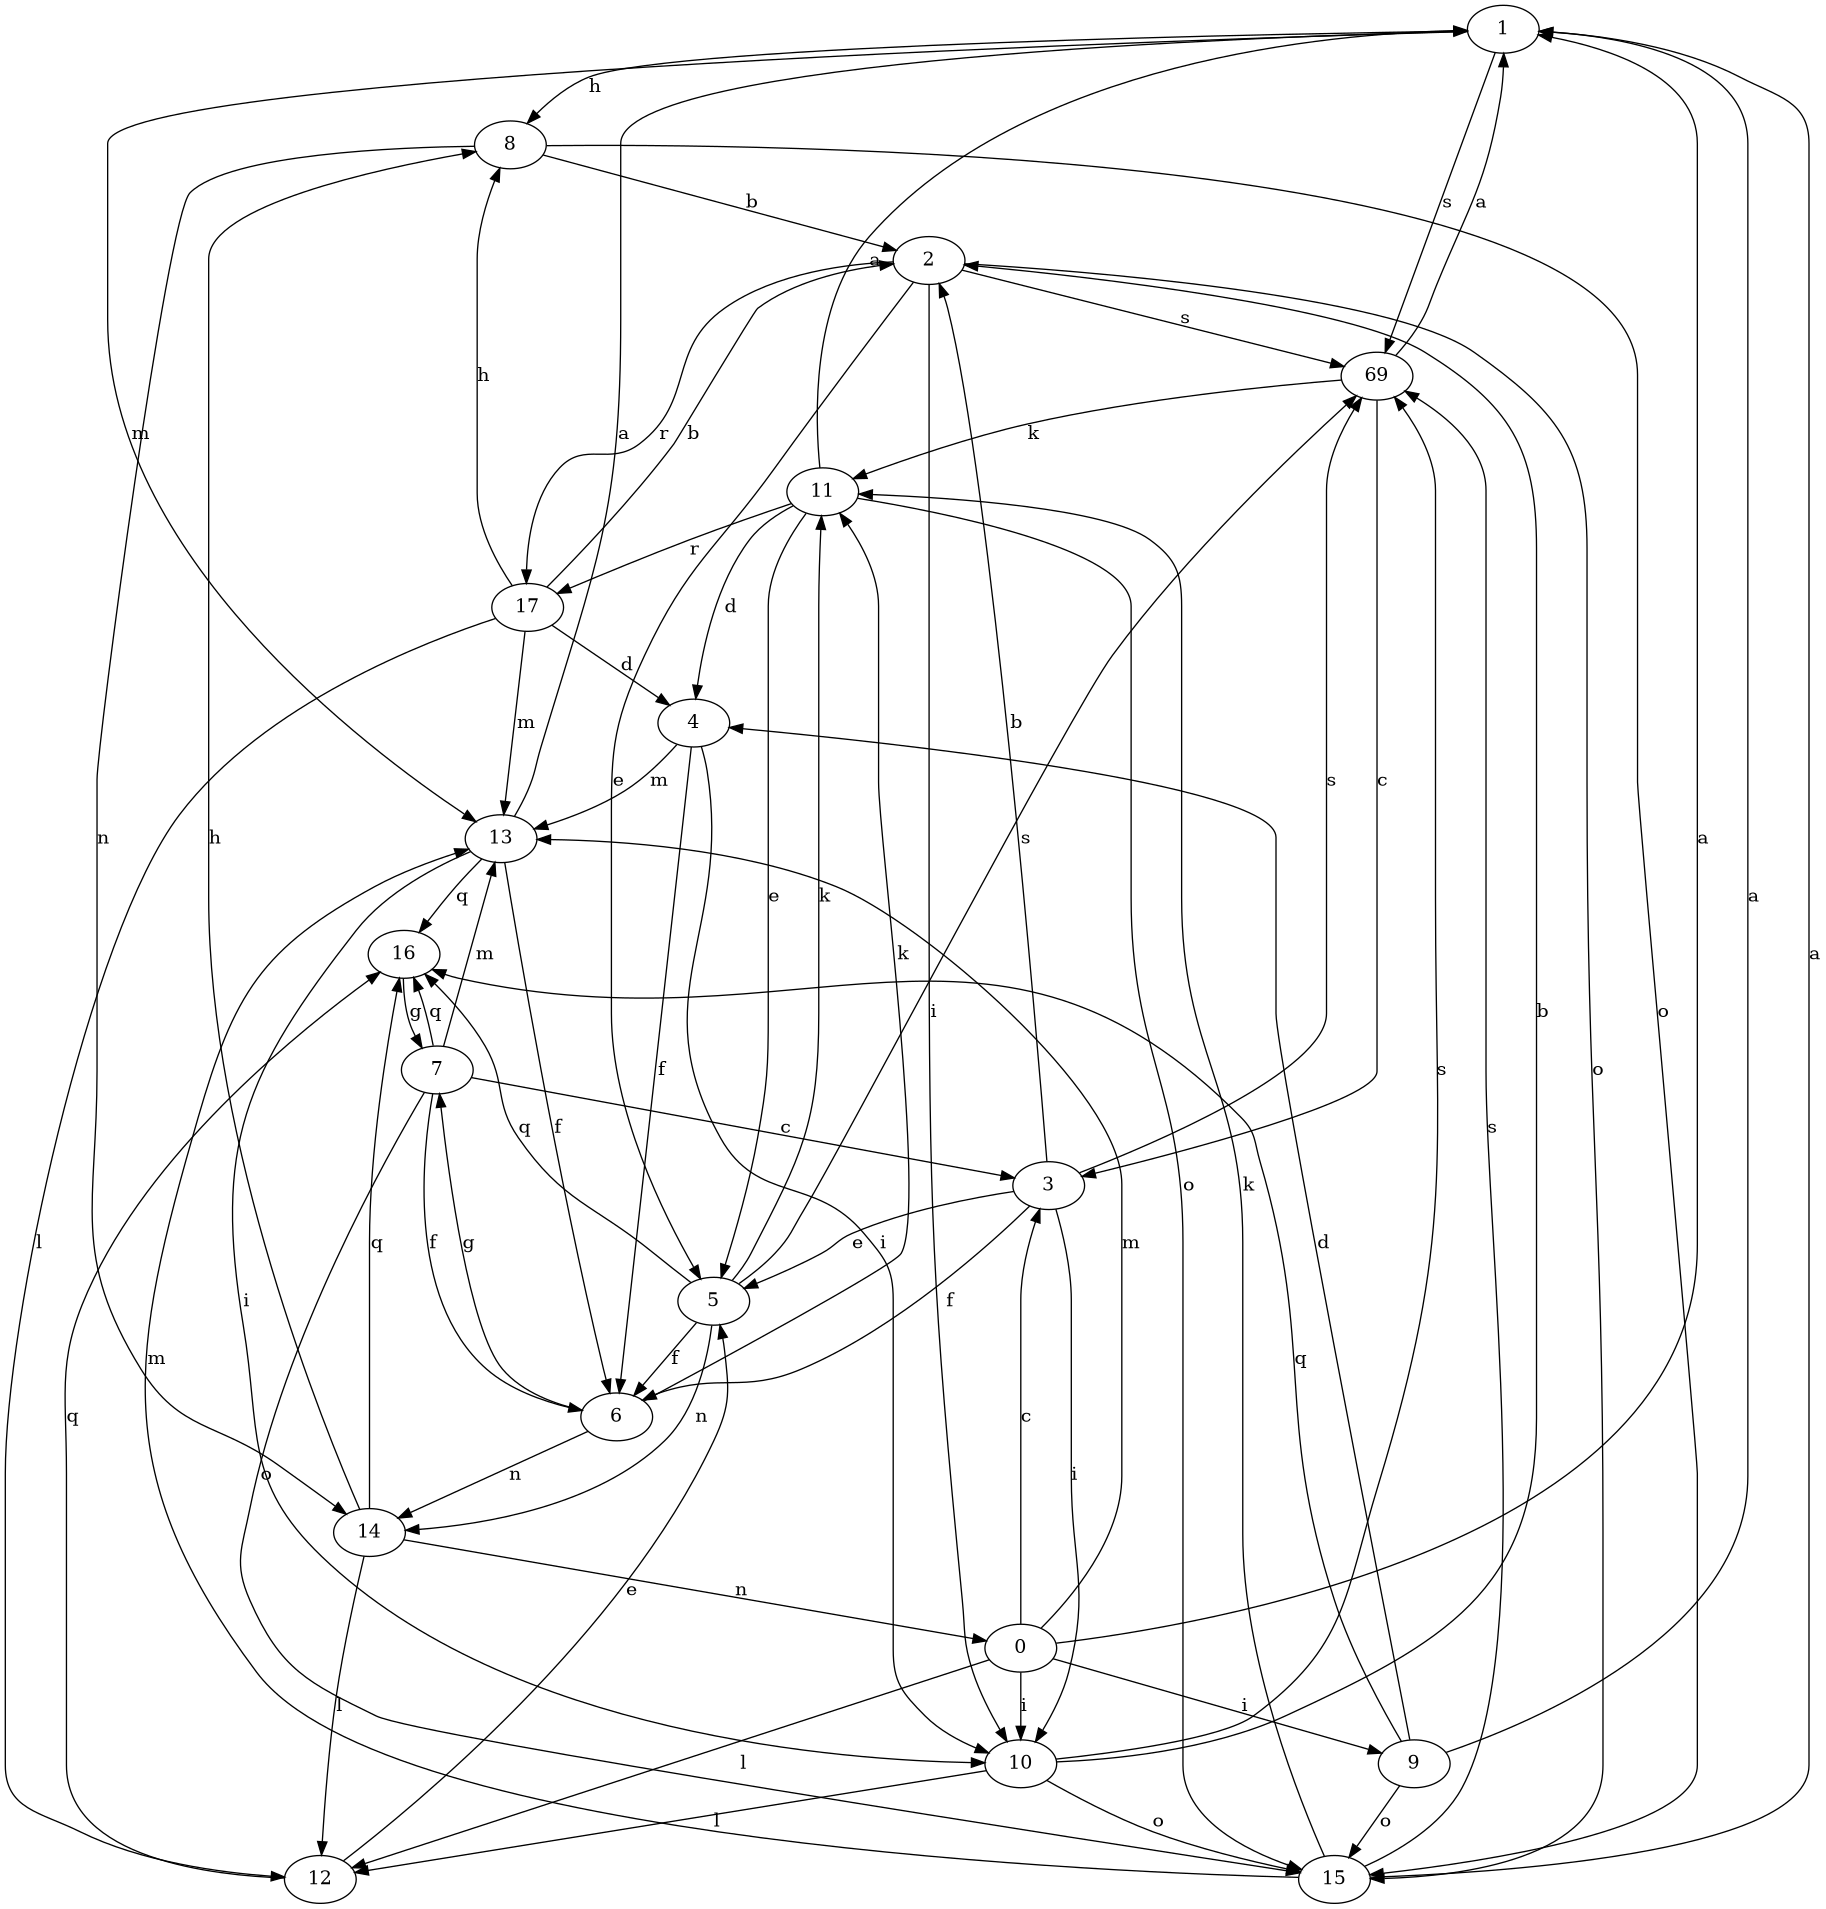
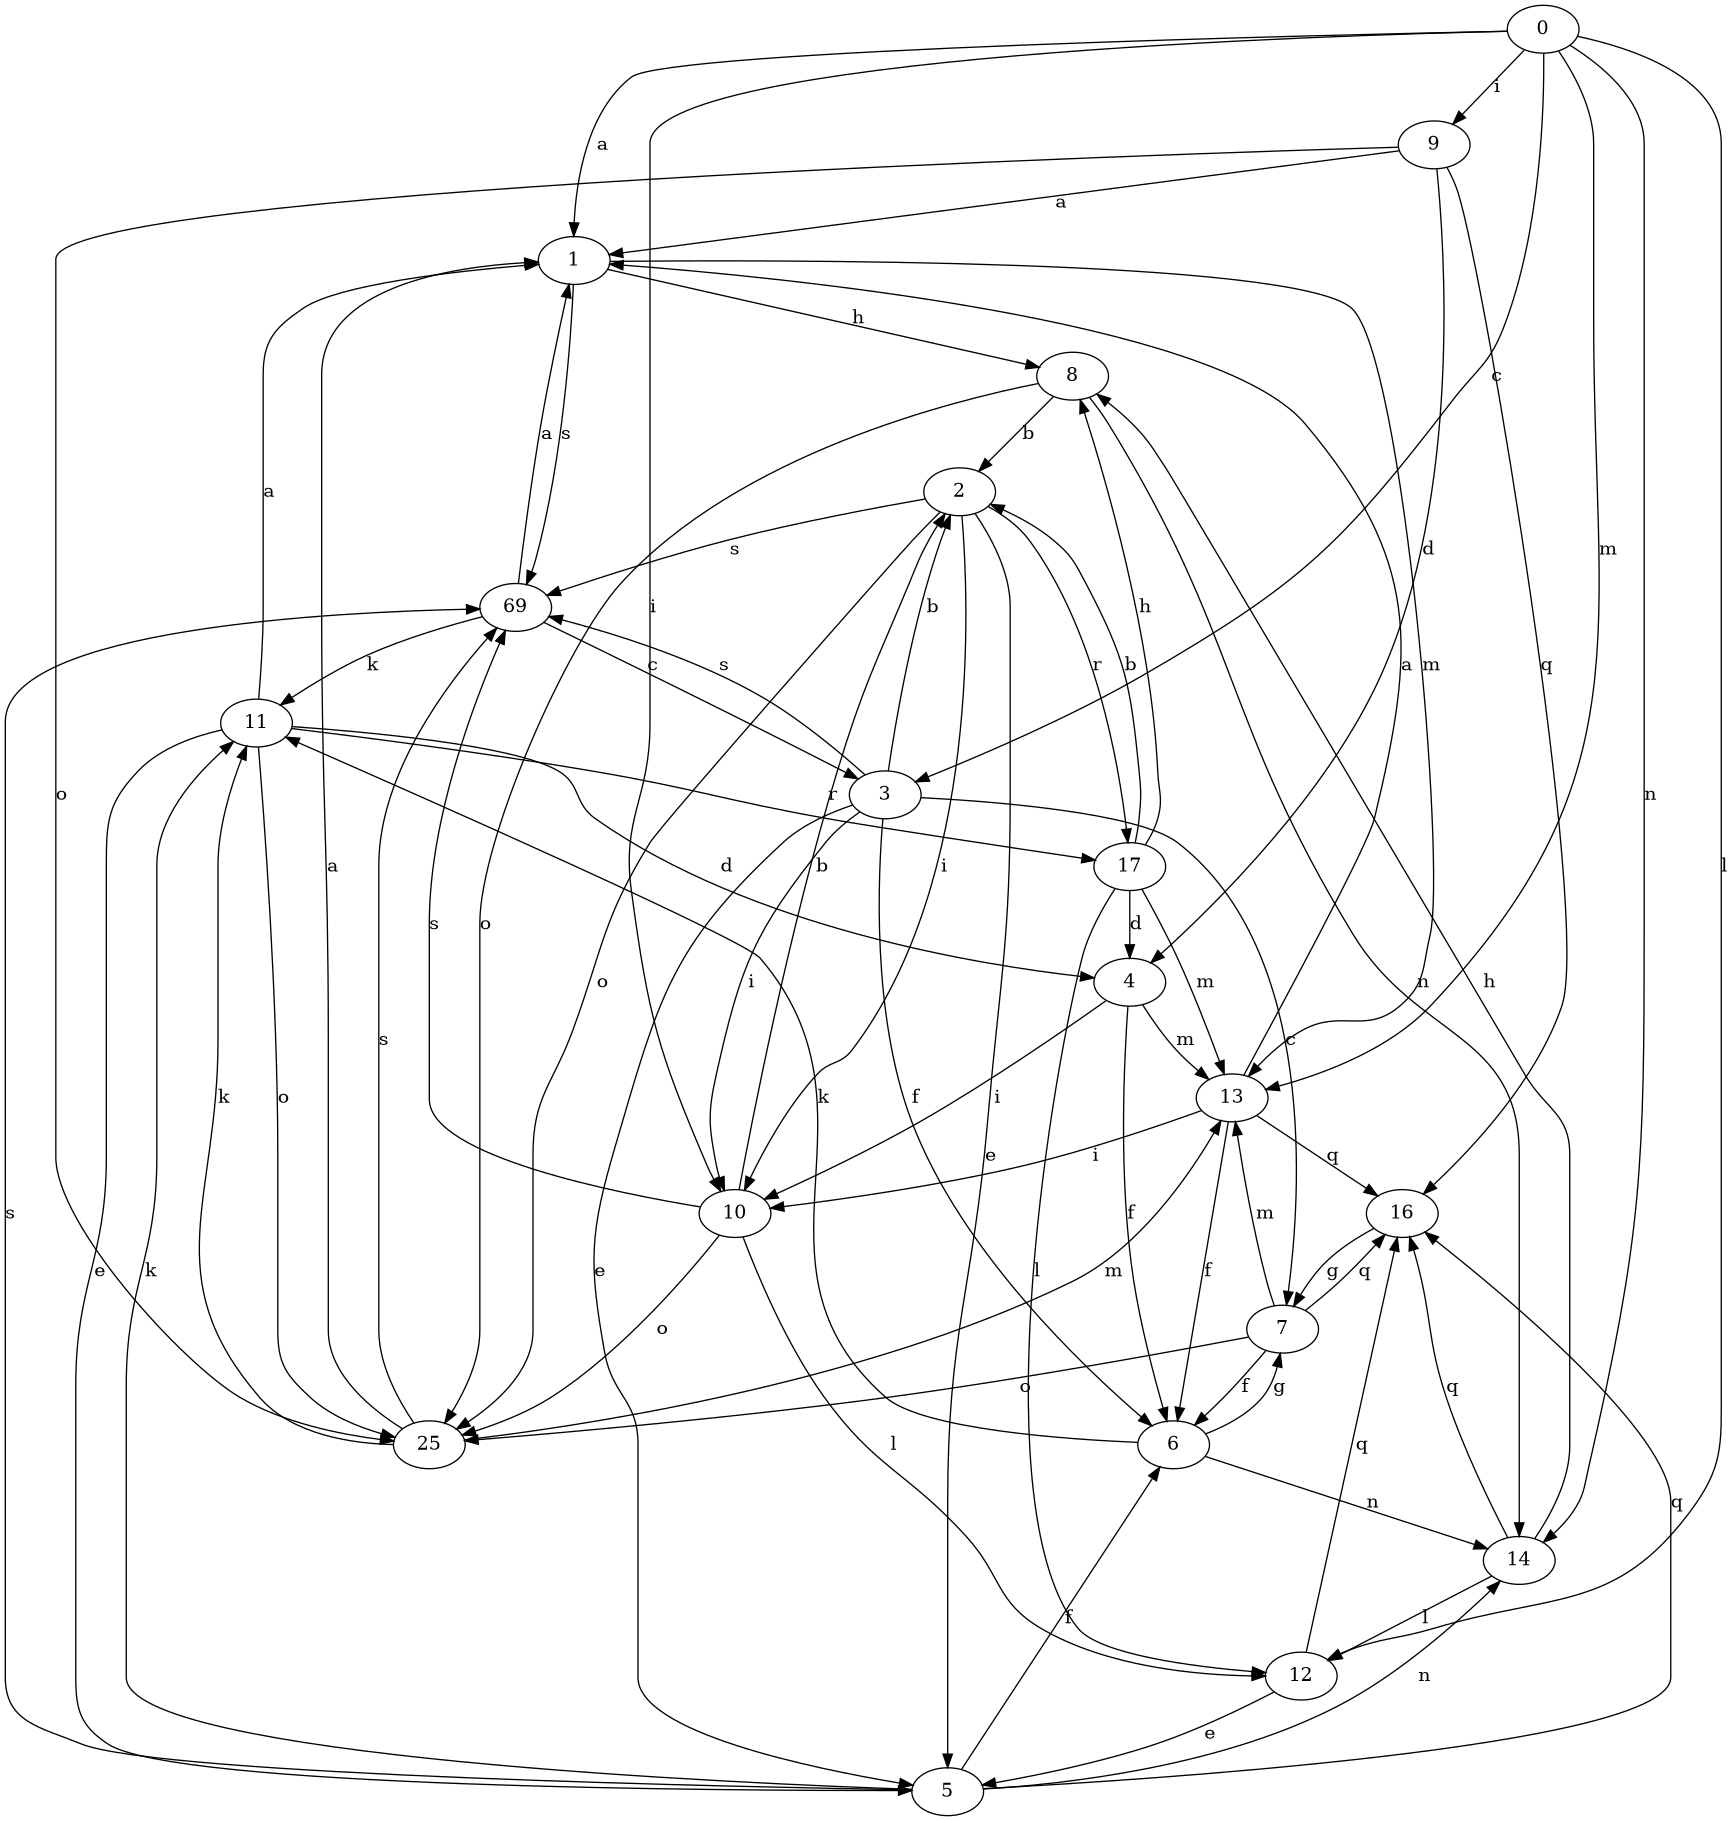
edge "7" -> "3": reversed
edge "14" -> "0": reversed
node "15": label "15" -> "25"
